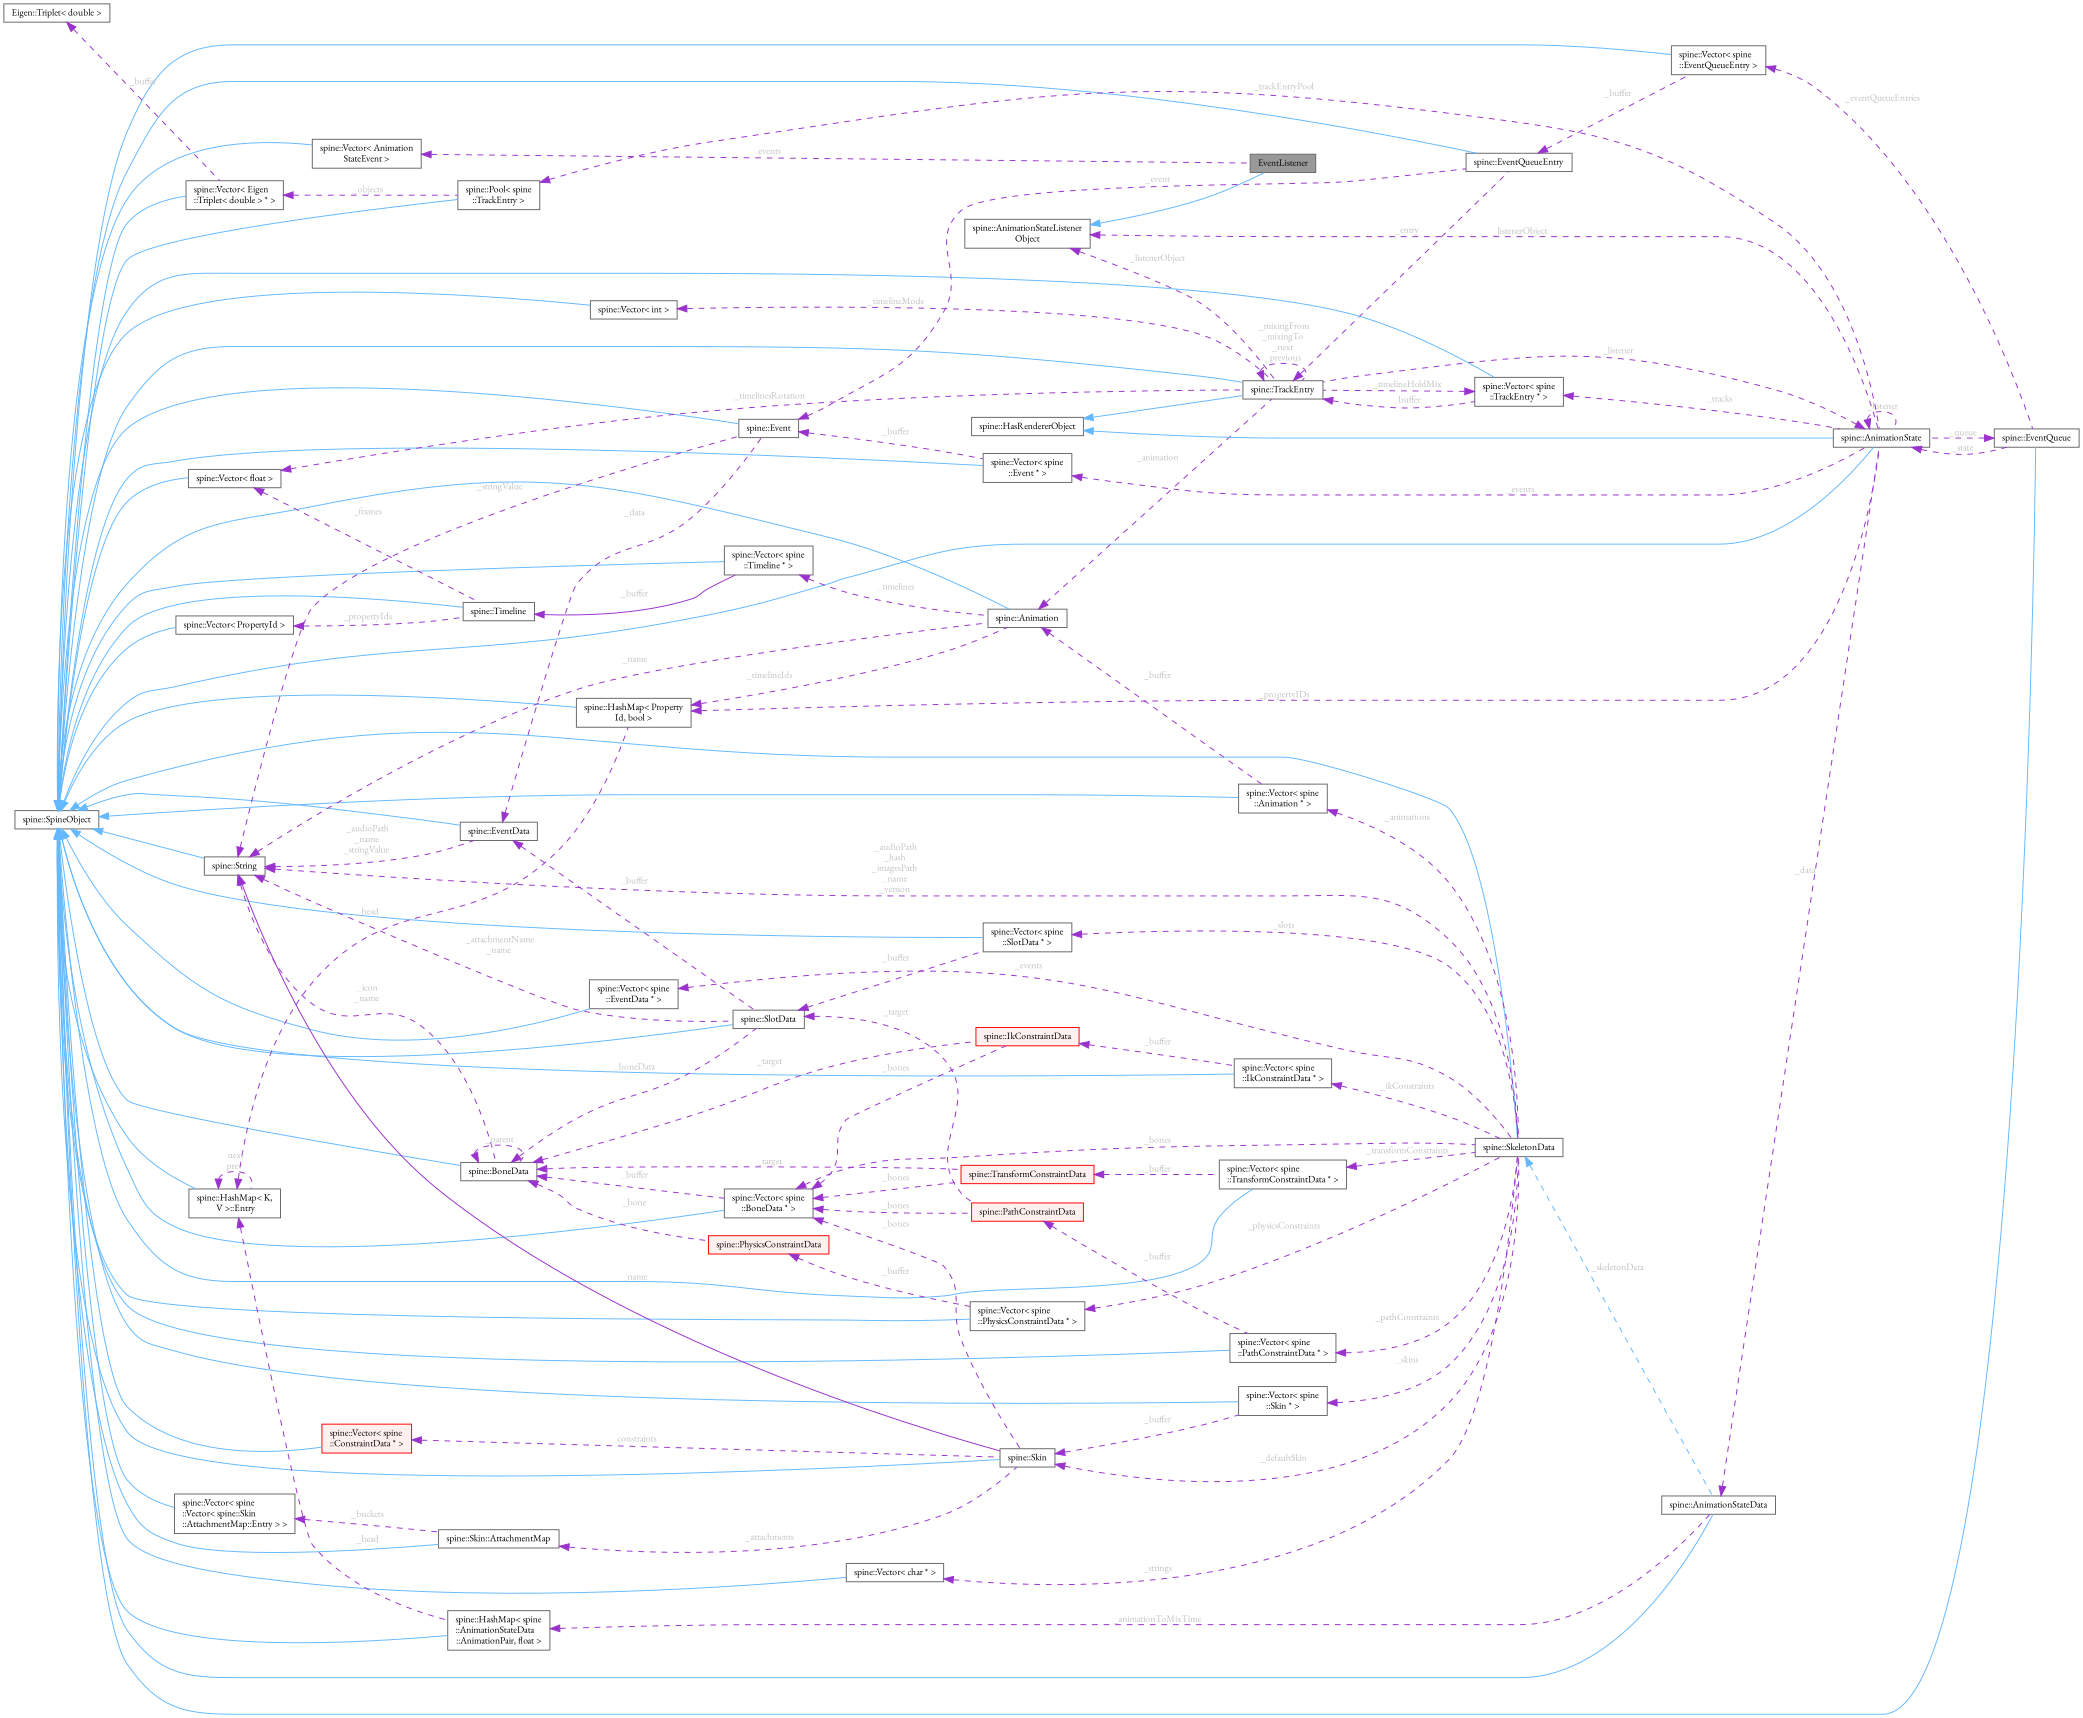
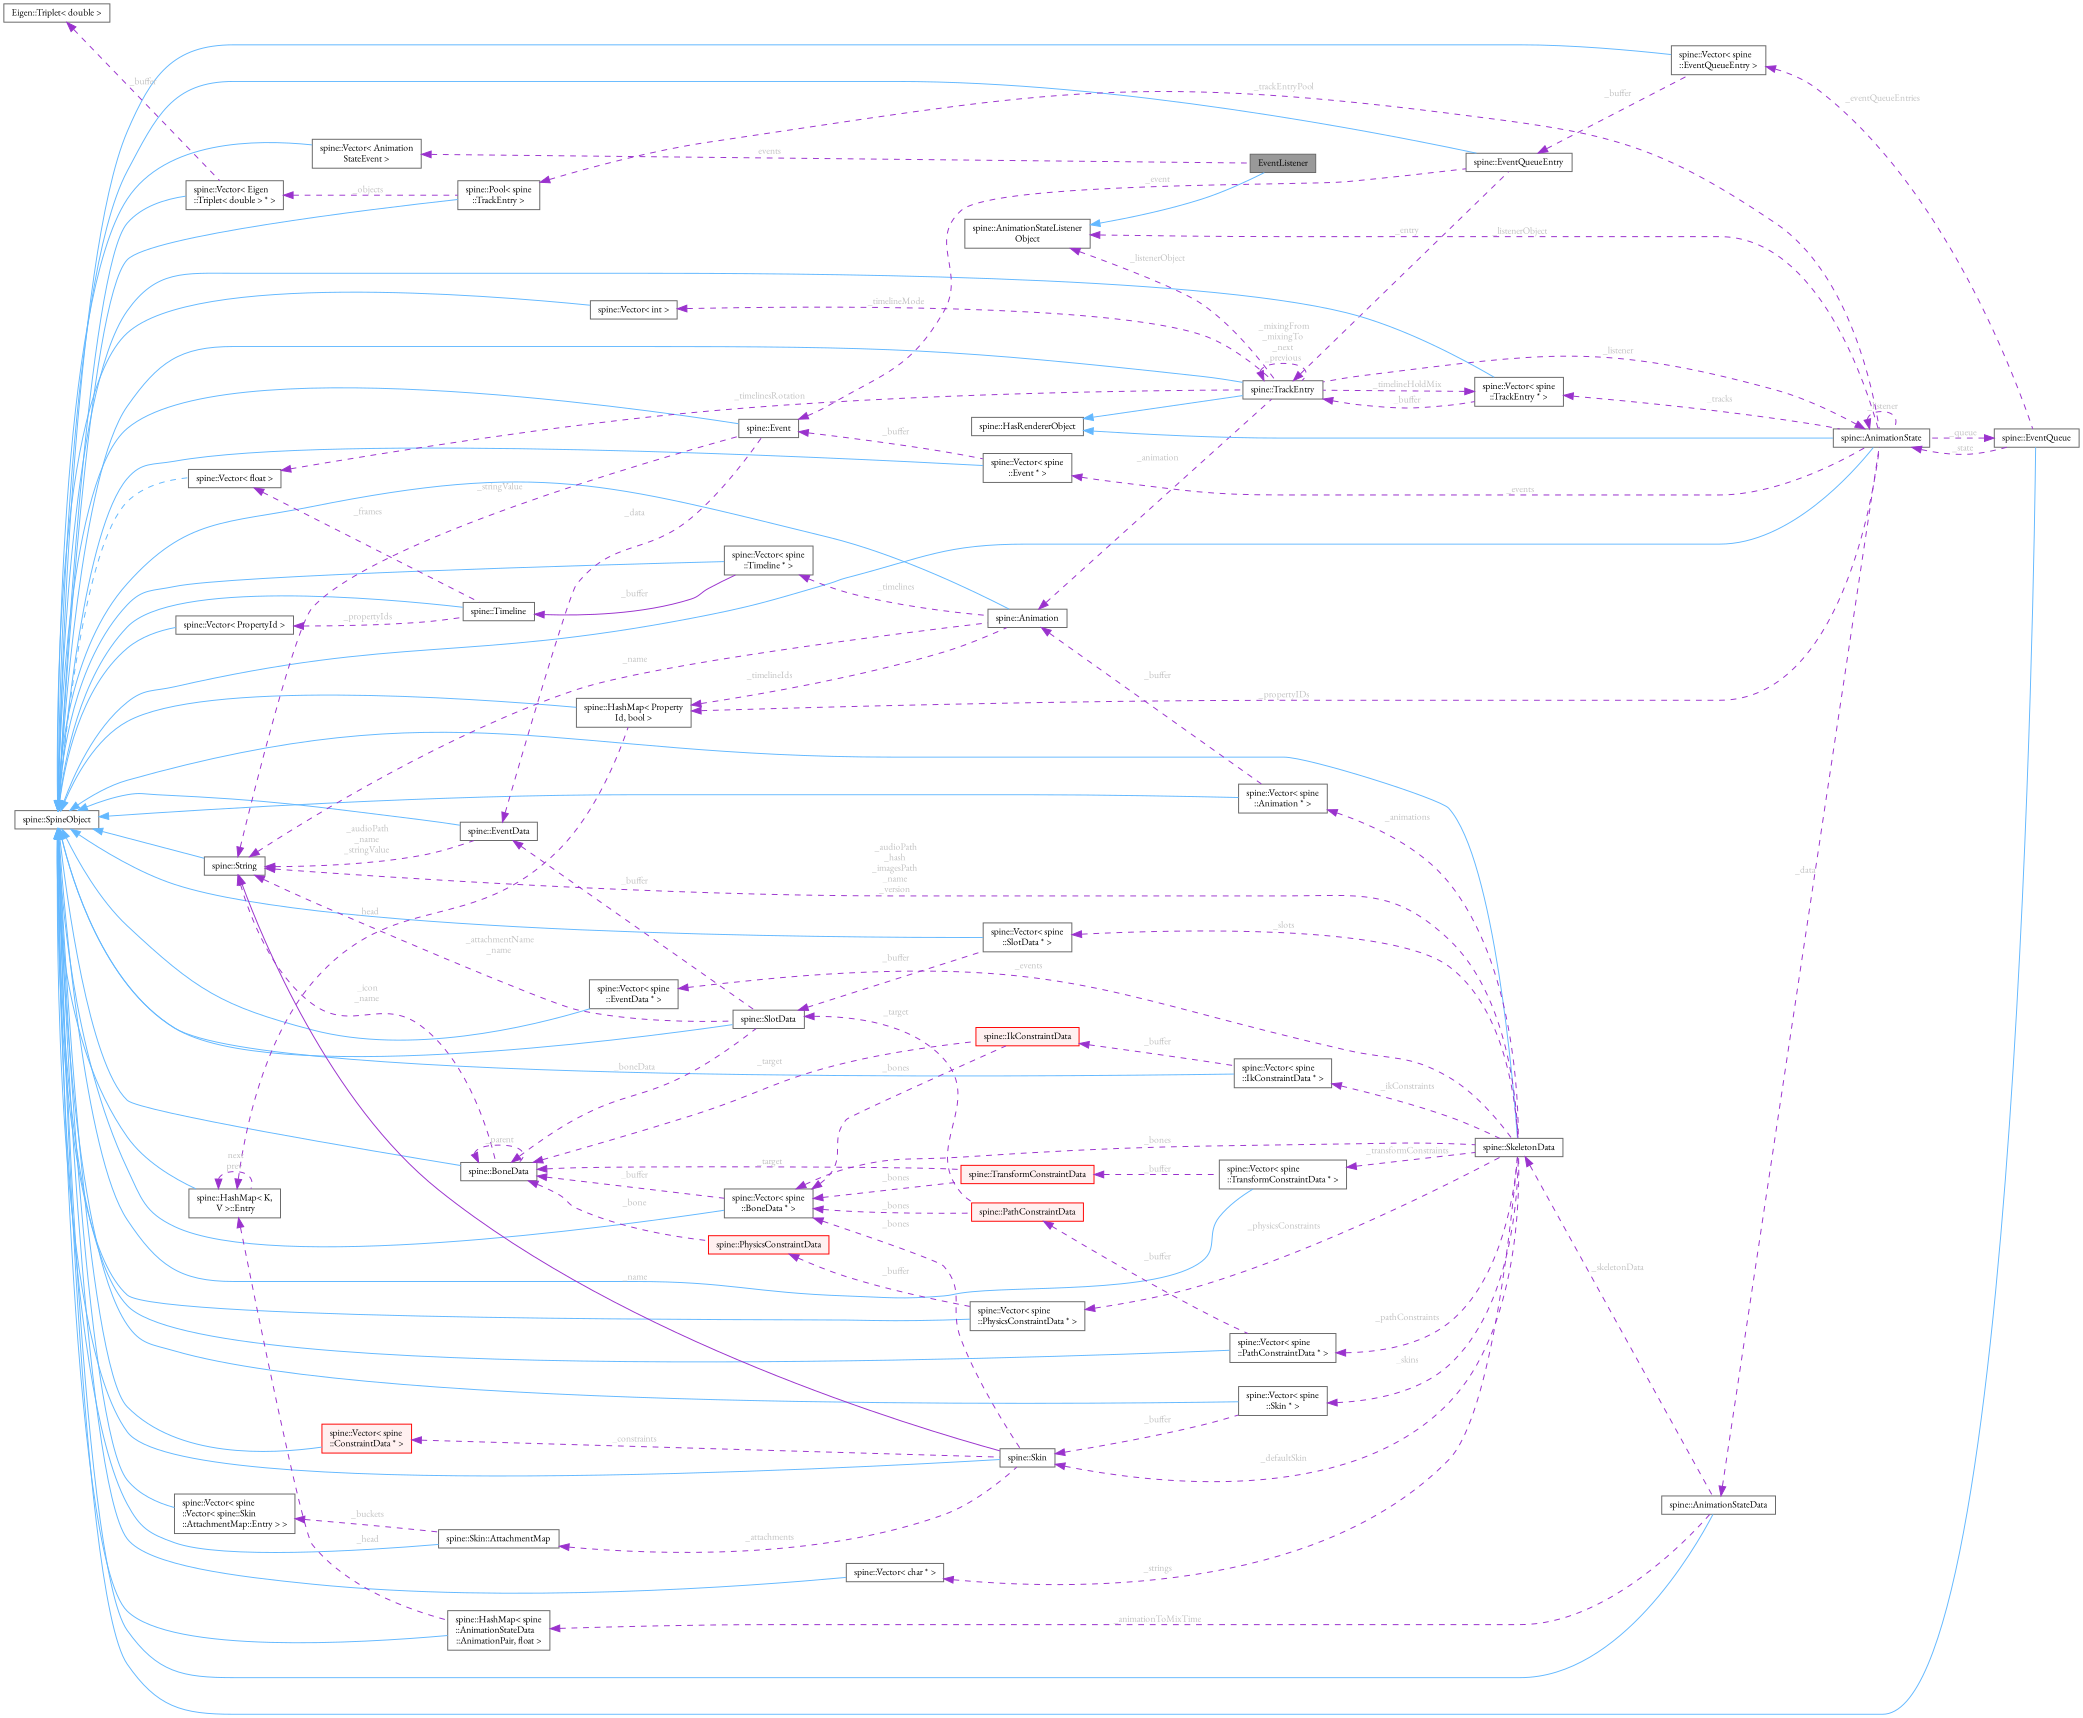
edge "spine::Vector< float >" -> "spine::SpineObject": style solid -> dashed
edge "spine::AnimationStateData" -> "spine::SkeletonData": color steelblue1 -> darkorchid3
